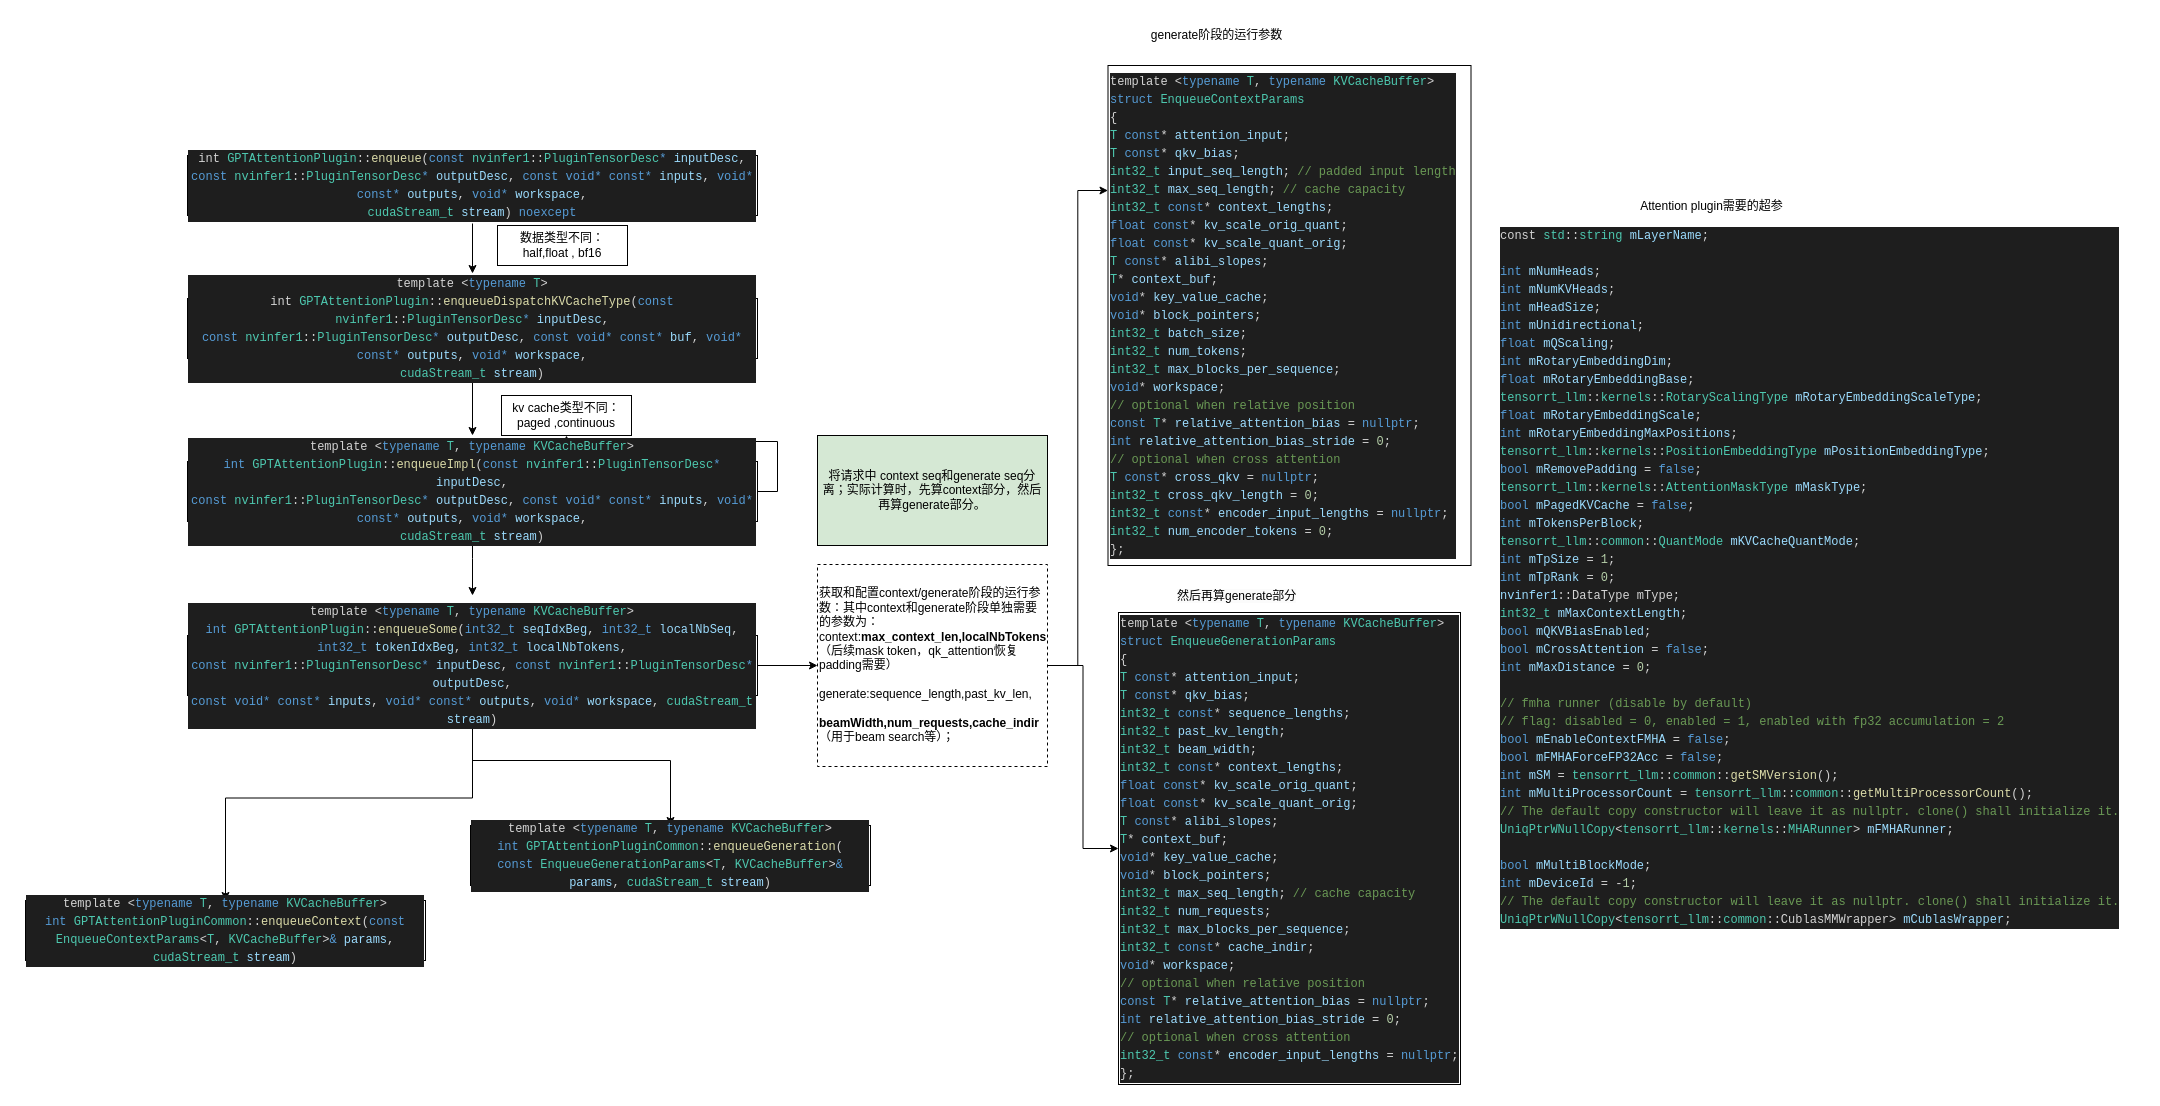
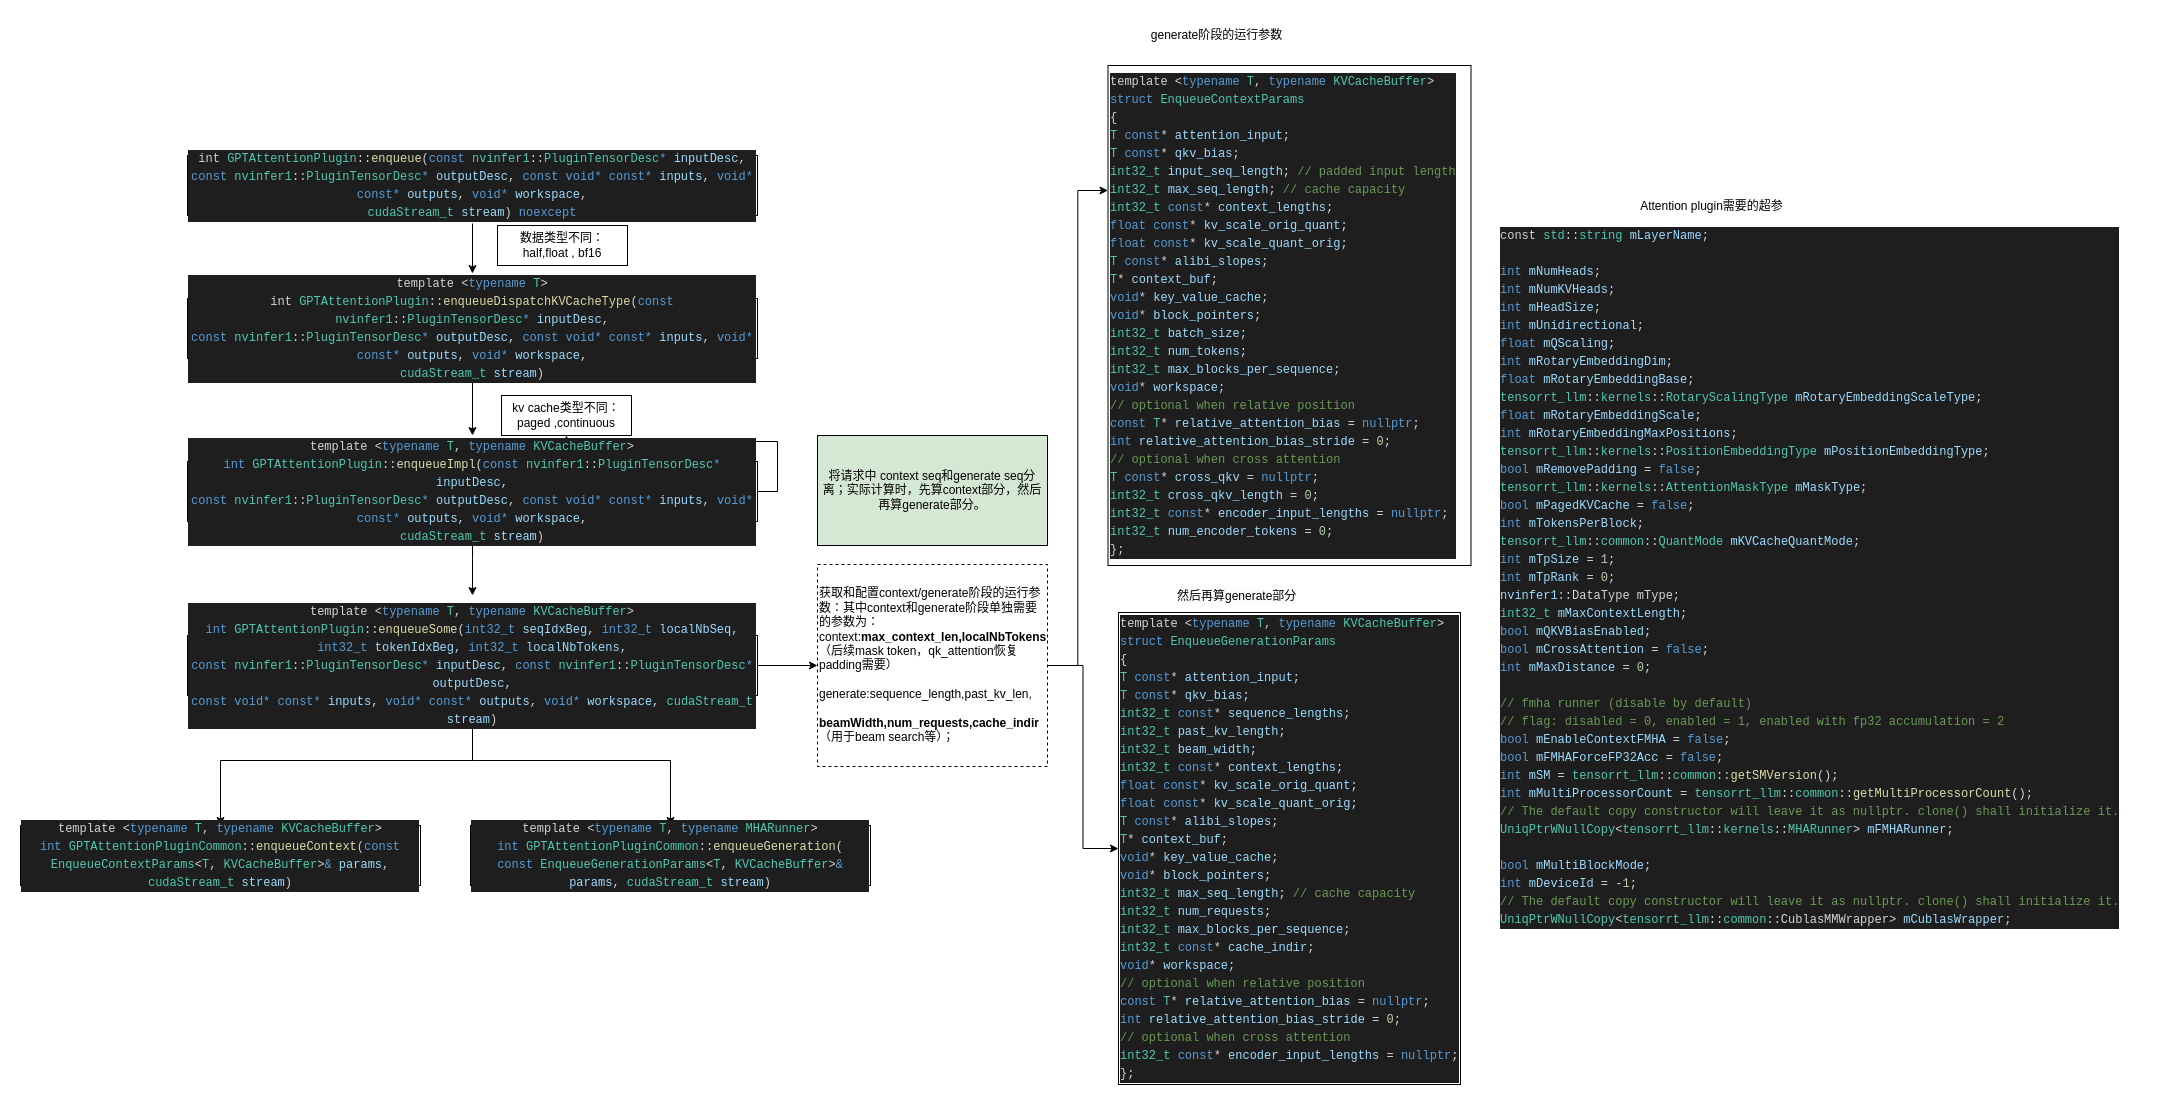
node "template <typename T> int GPTAttentionPlugin::enqueueDispatchKVCacheType(const nvinfer1::PluginTensorDesc* inputDesc, const nvinfer1::PluginTensorDesc* outputDesc, const void* const* buf, void* const* outputs, void* workspace, cudaStream_t stream)": label "template <typename T> int GPTAttentionPlugin::enqueueDispatchKVCacheType(const nvinfer1::PluginTensorDesc* inputDesc, const nvinfer1::PluginTensorDesc* outputDesc, const void* const* buf, void* const* outputs, void* workspace, cudaStream_t stream)" -> "template <typename T> int GPTAttentionPlugin::enqueueDispatchKVCacheType(const nvinfer1::PluginTensorDesc* inputDesc, const nvinfer1::PluginTensorDesc* outputDesc, const void* const* inputs, void* const* outputs, void* workspace, cudaStream_t stream)"
node "template <typename T, typename KVCacheBuffer> int GPTAttentionPluginCommon::enqueueGeneration( const EnqueueGenerationParams<T, KVCacheBuffer>& params, cudaStream_t stream)": label "template <typename T, typename KVCacheBuffer> int GPTAttentionPluginCommon::enqueueGeneration( const EnqueueGenerationParams<T, KVCacheBuffer>& params, cudaStream_t stream)" -> "template <typename T, typename MHARunner> int GPTAttentionPluginCommon::enqueueGeneration( const EnqueueGenerationParams<T, KVCacheBuffer>& params, cudaStream_t stream)"
node "template <typename T, typename KVCacheBuffer> int GPTAttentionPluginCommon::enqueueContext(const EnqueueContextParams<T, KVCacheBuffer>& params, cudaStream_t stream)": moved (226, 931) -> (221, 856)
